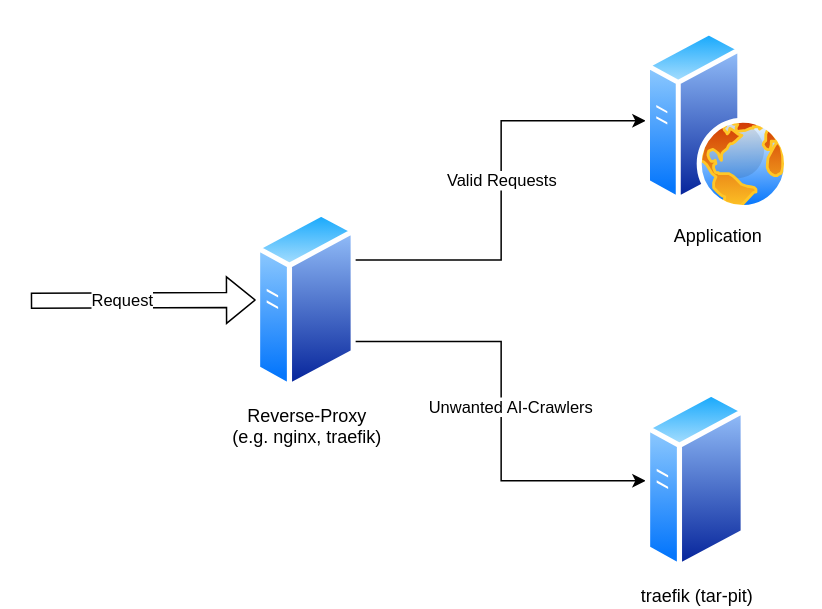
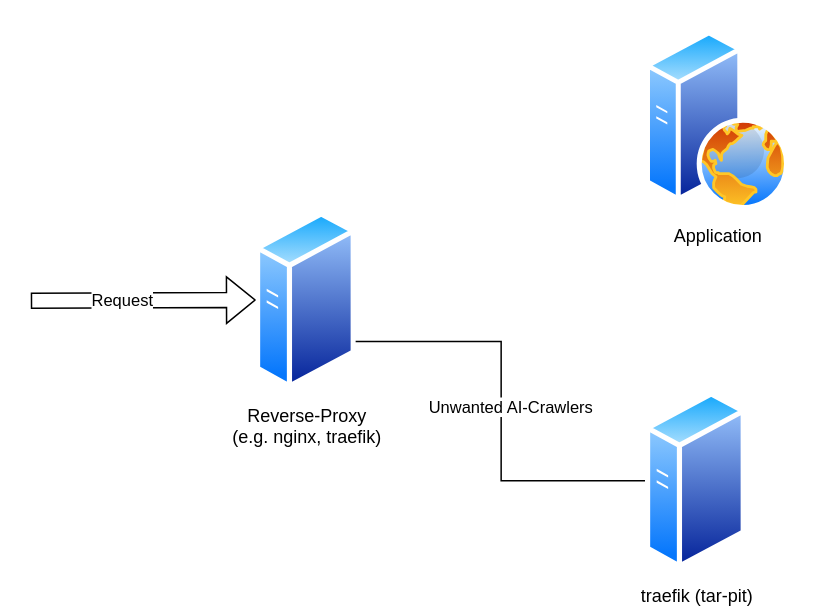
edge "Reverse-Proxy (e.g. nginx, traefik)" -> "Application": removed, label "Valid Requests"
edge "Reverse-Proxy (e.g. nginx, traefik)" -> "traefik (tar-pit)": arrowhead classic -> none
